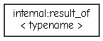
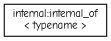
node "internal::result_of < typename >": label "internal::result_of < typename >" -> "internal::internal_of < typename >"
